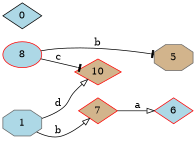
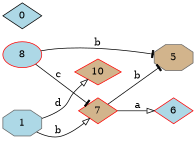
edge "8" -> "10": now "8" -> "7"
edge "7" -> "5": added, label "b"
